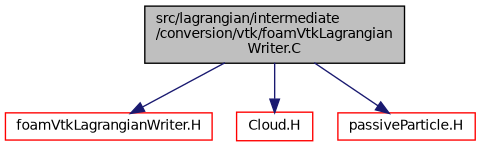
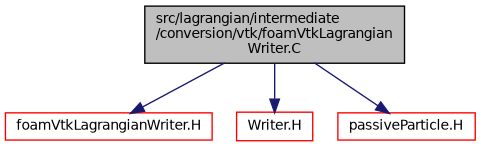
node "Cloud.H": label "Cloud.H" -> "Writer.H"
